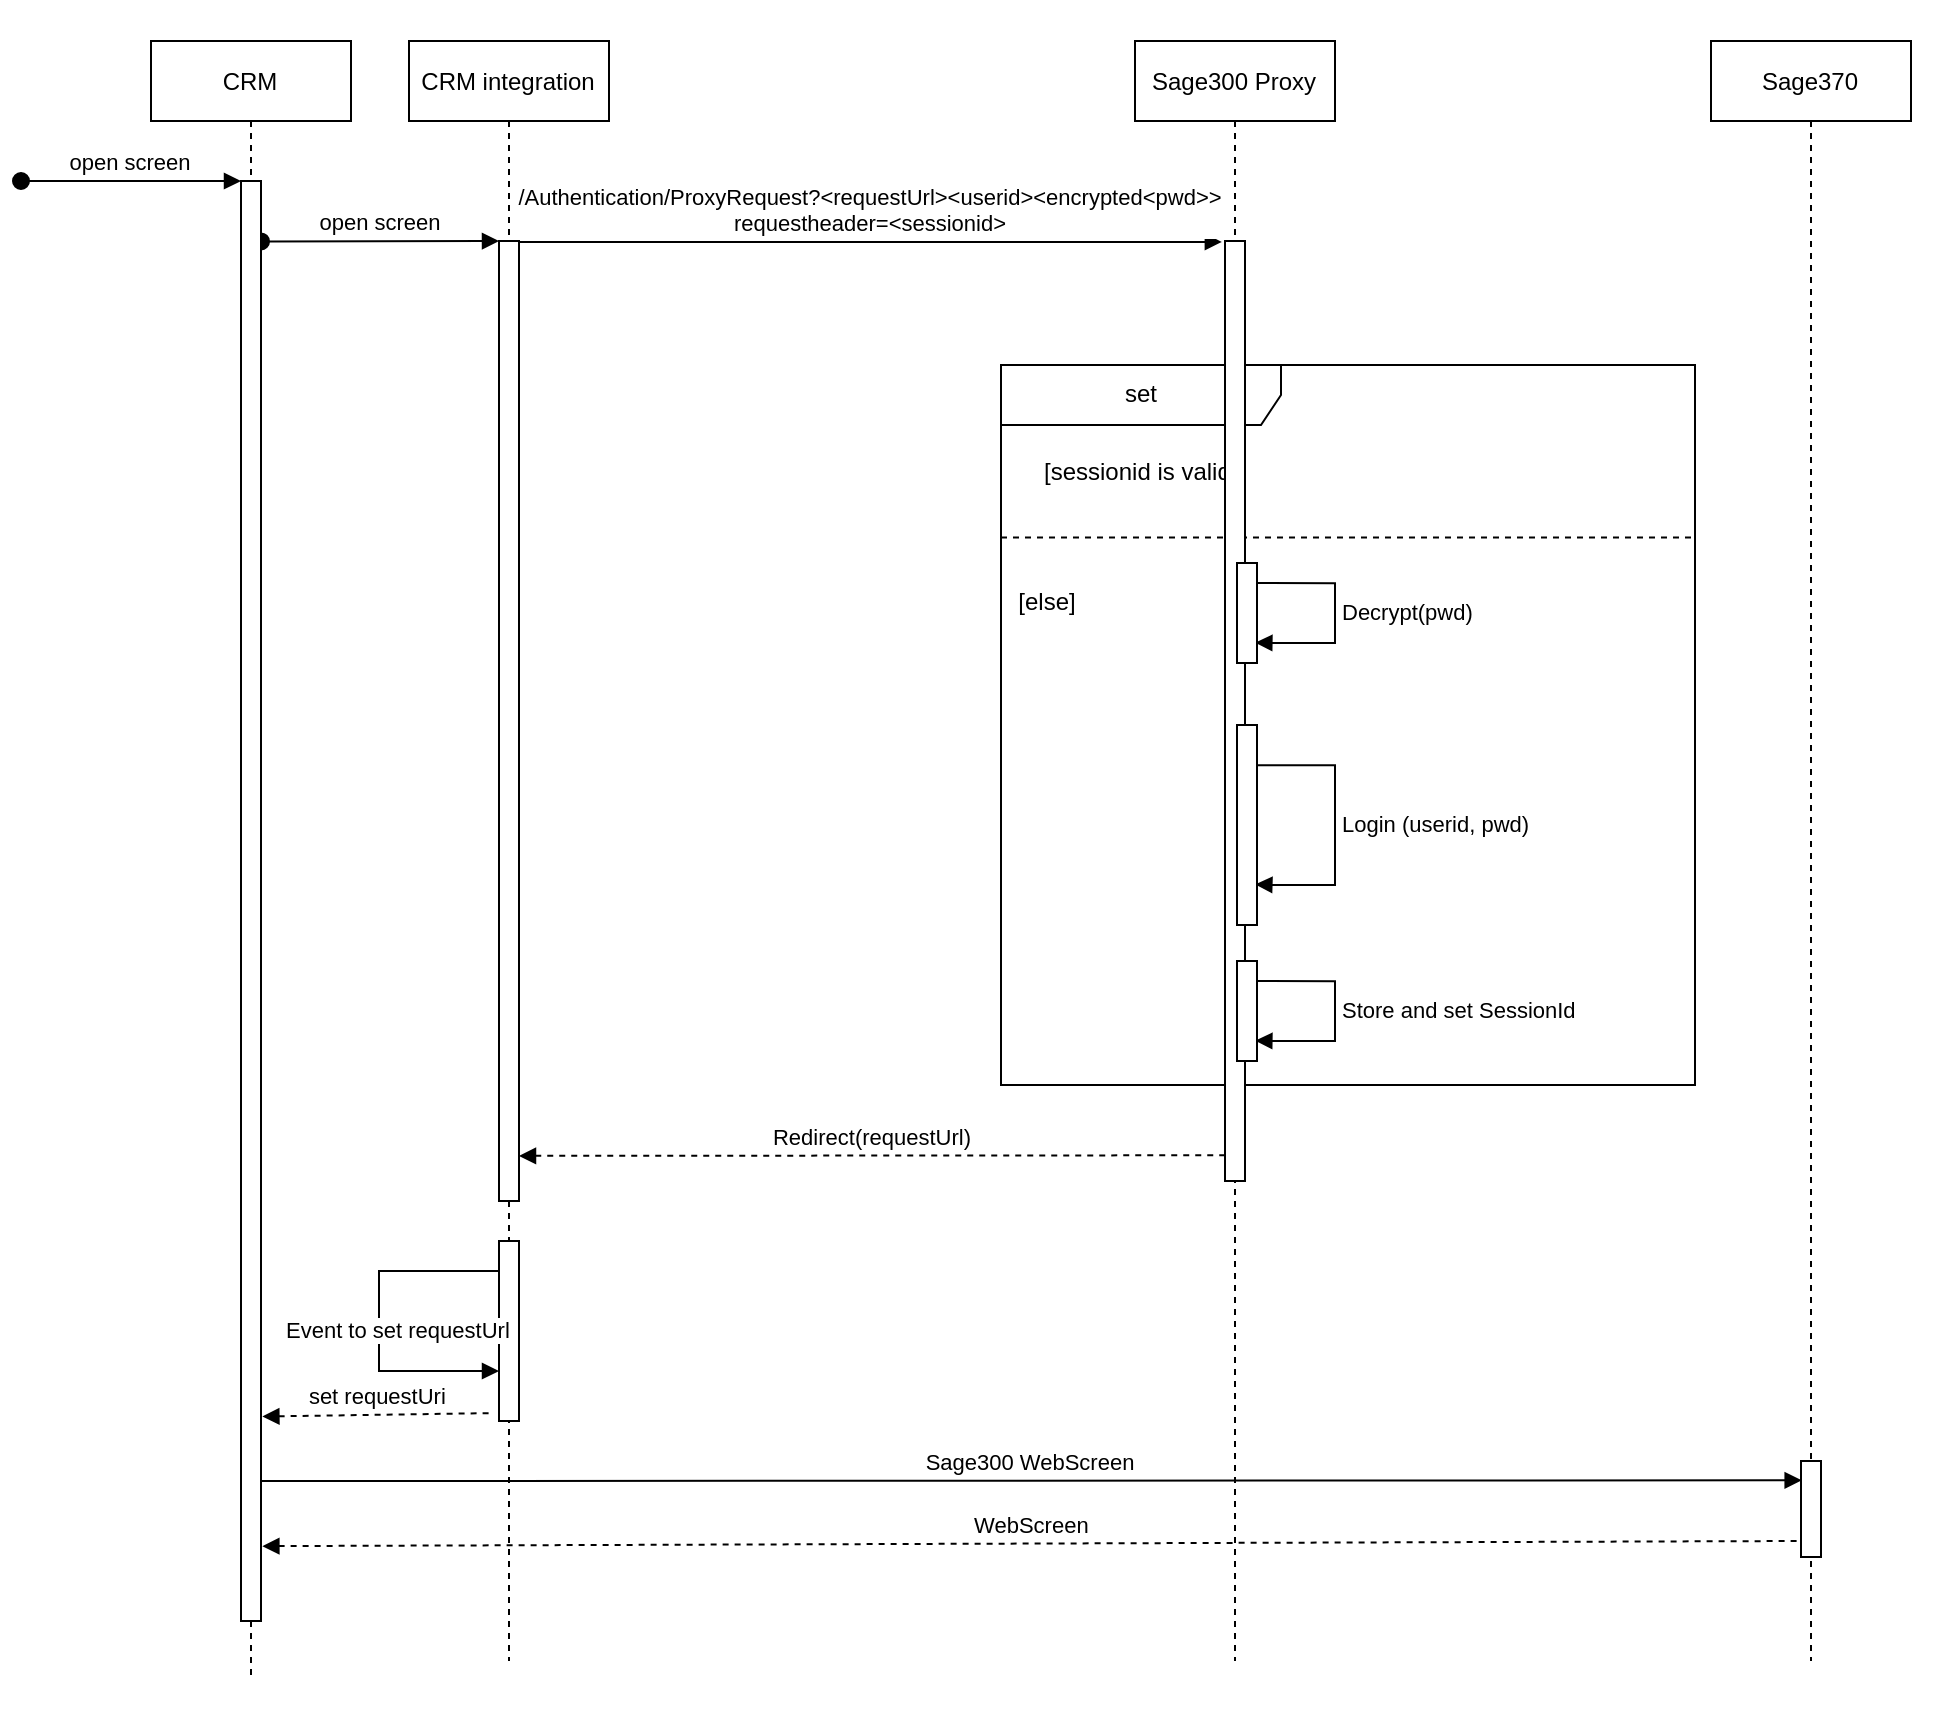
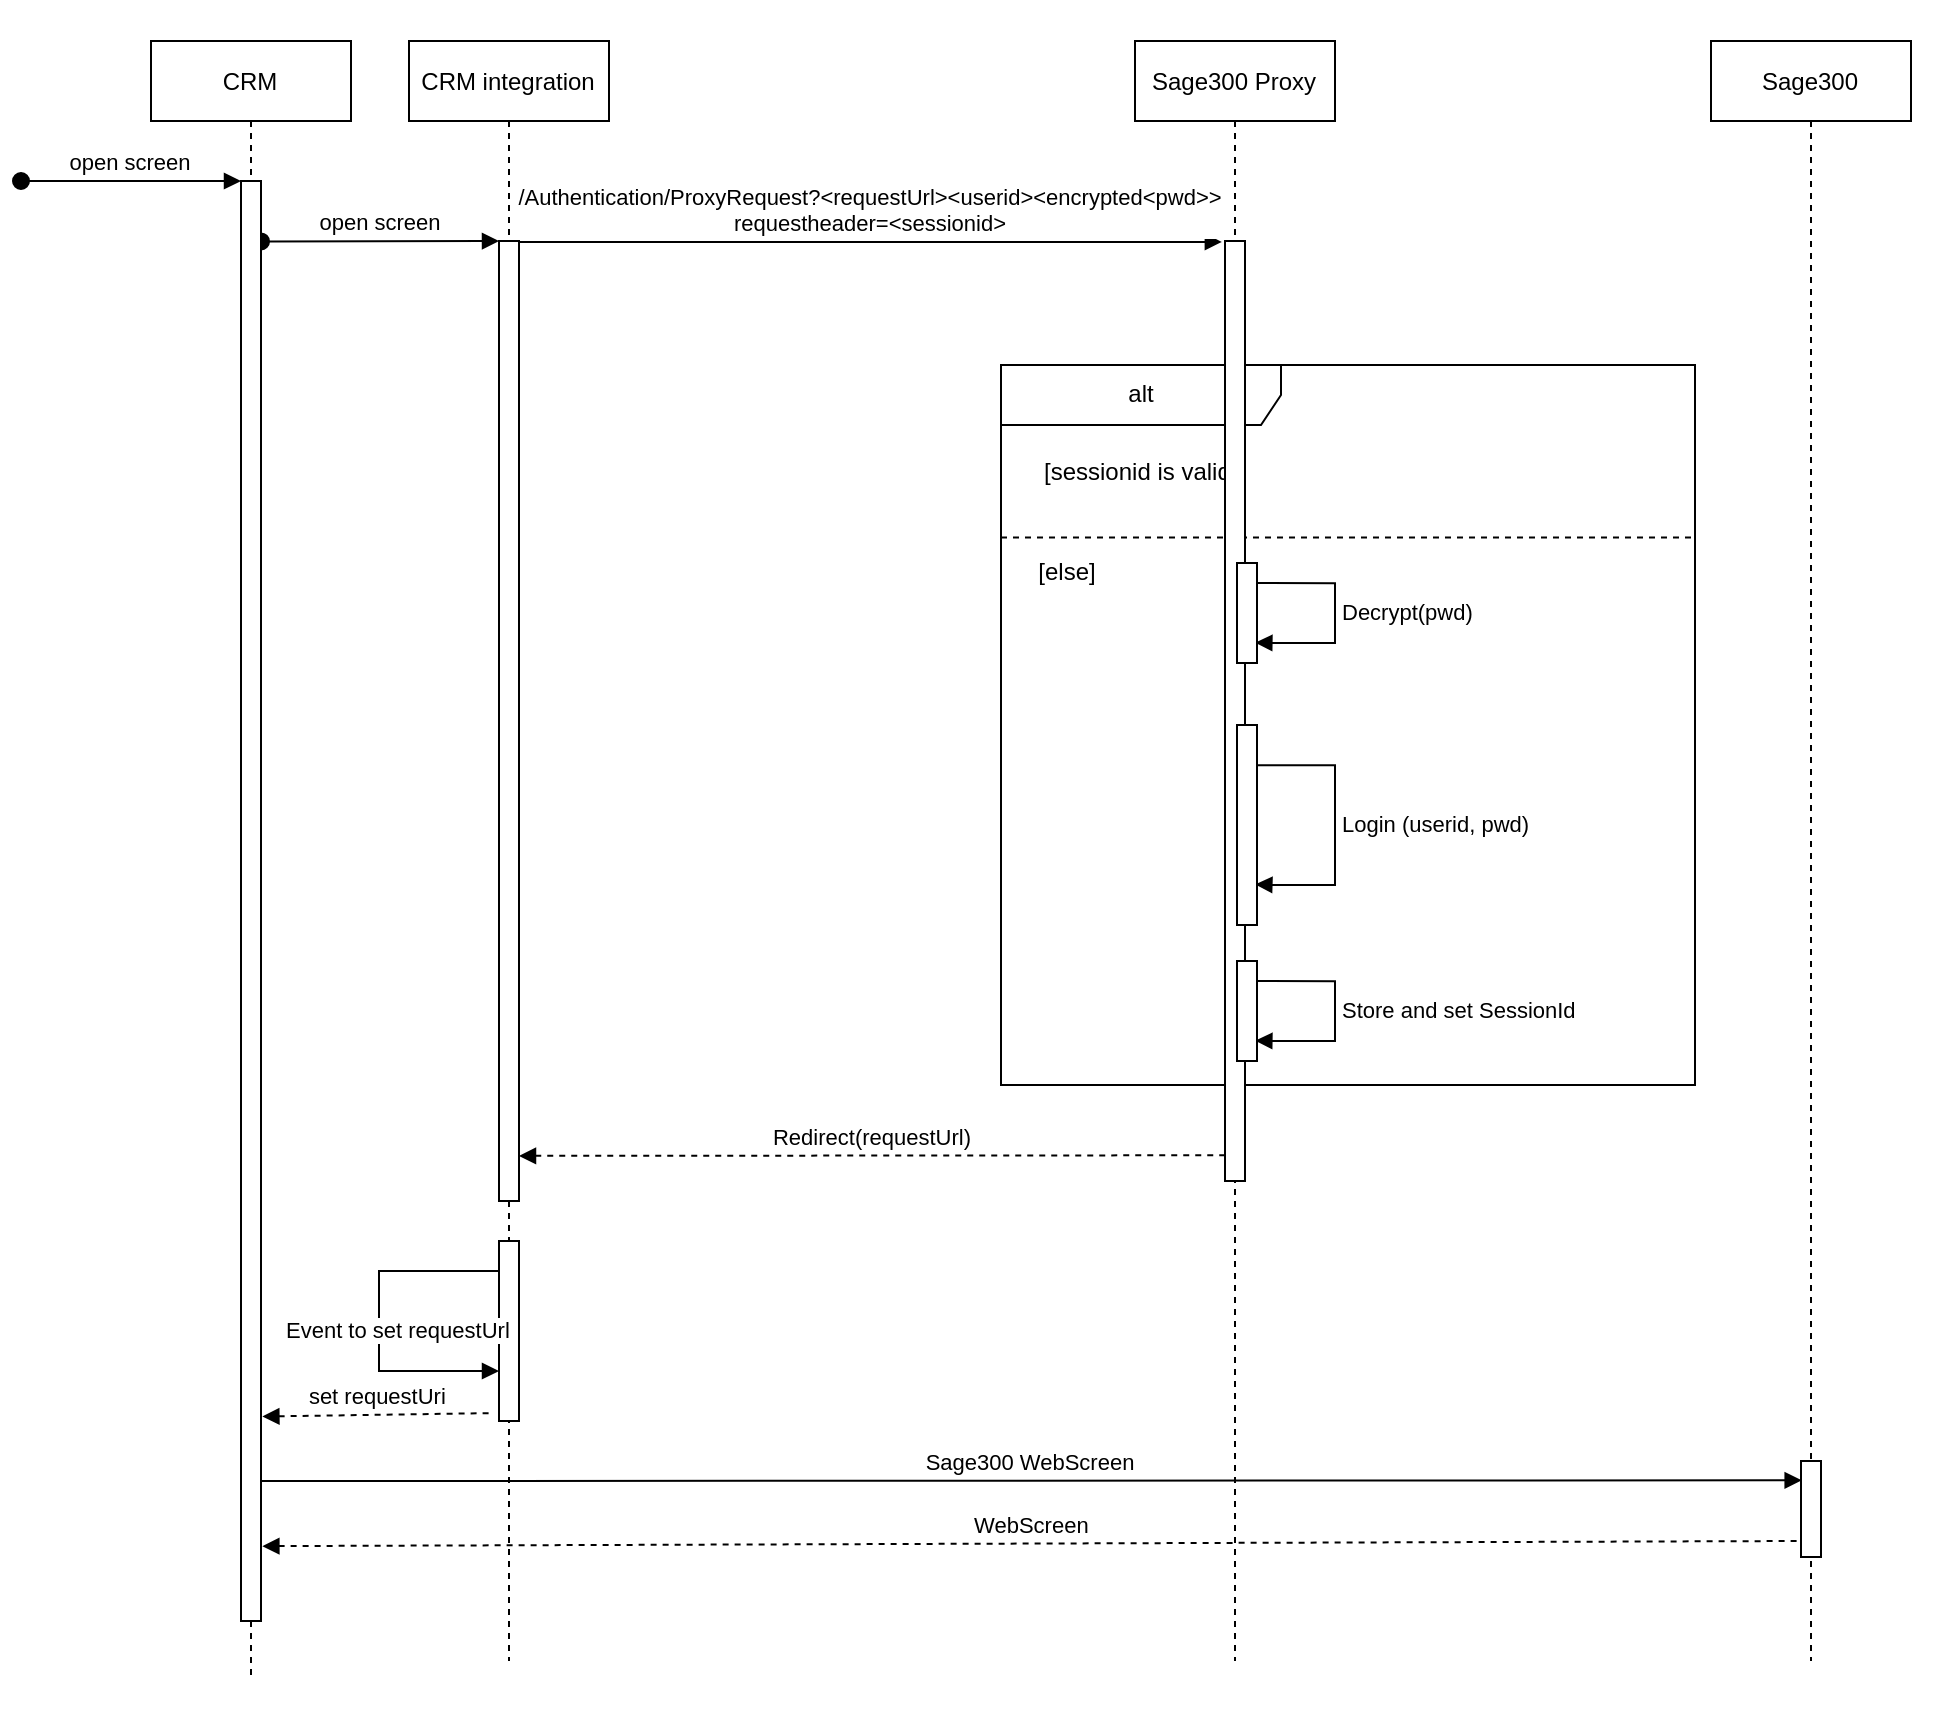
node "Sage370": label "Sage370" -> "Sage300"
node "set": label "set" -> "alt"
node "[else]": moved (1047, 604) -> (1067, 574)
